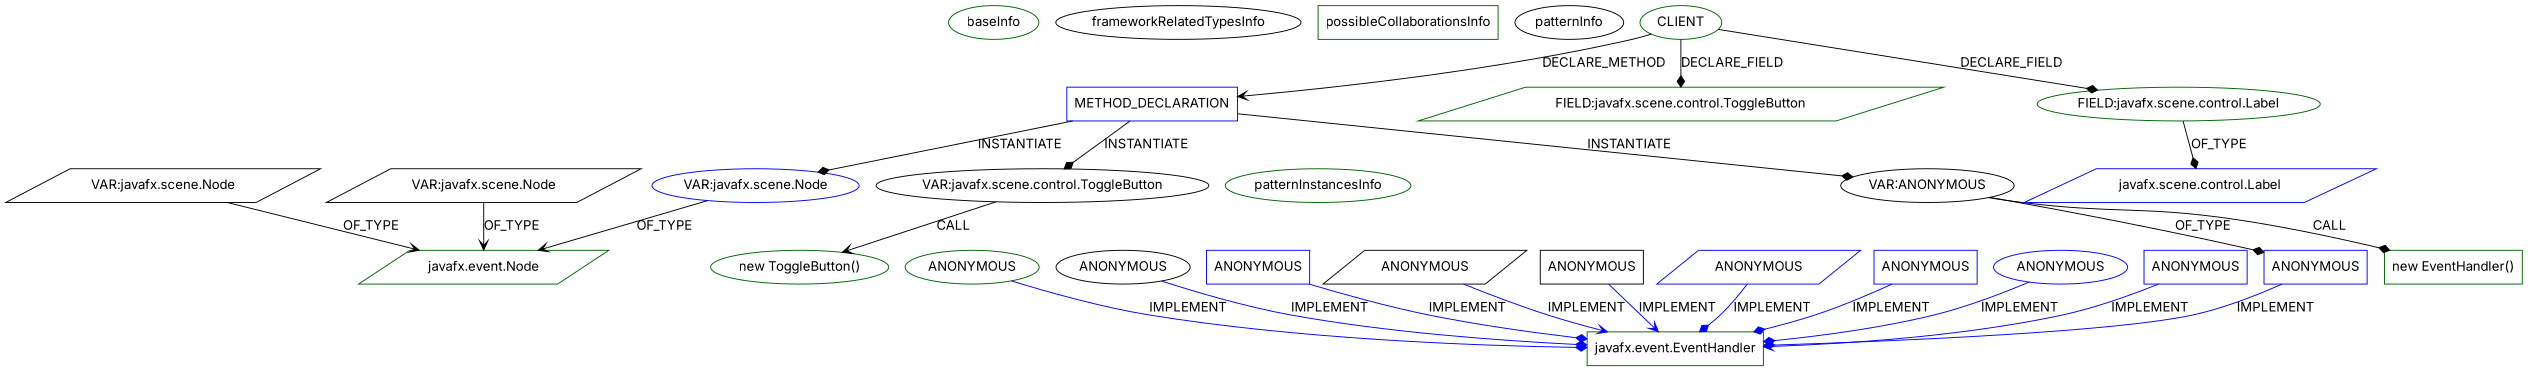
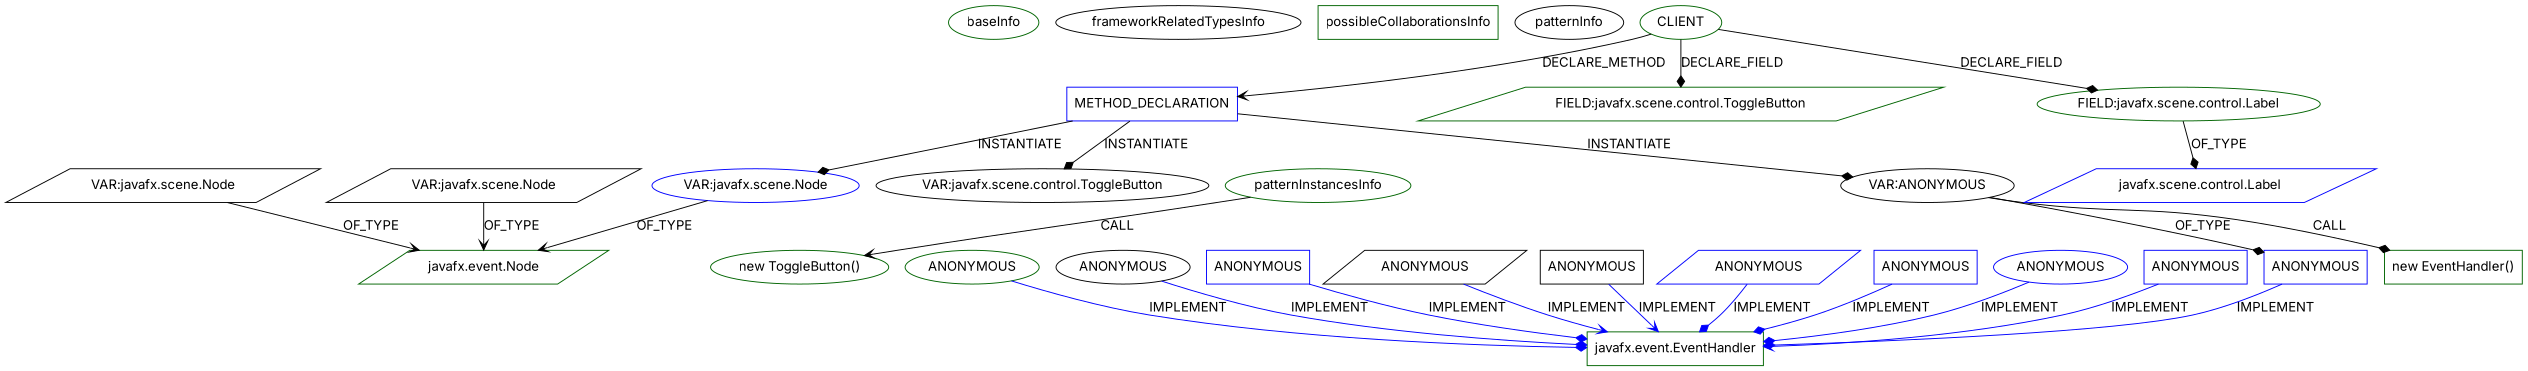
edge "VAR:javafx.scene.control.ToggleButton" -> "new ToggleButton()": now "patternInstancesInfo" -> "new ToggleButton()"
